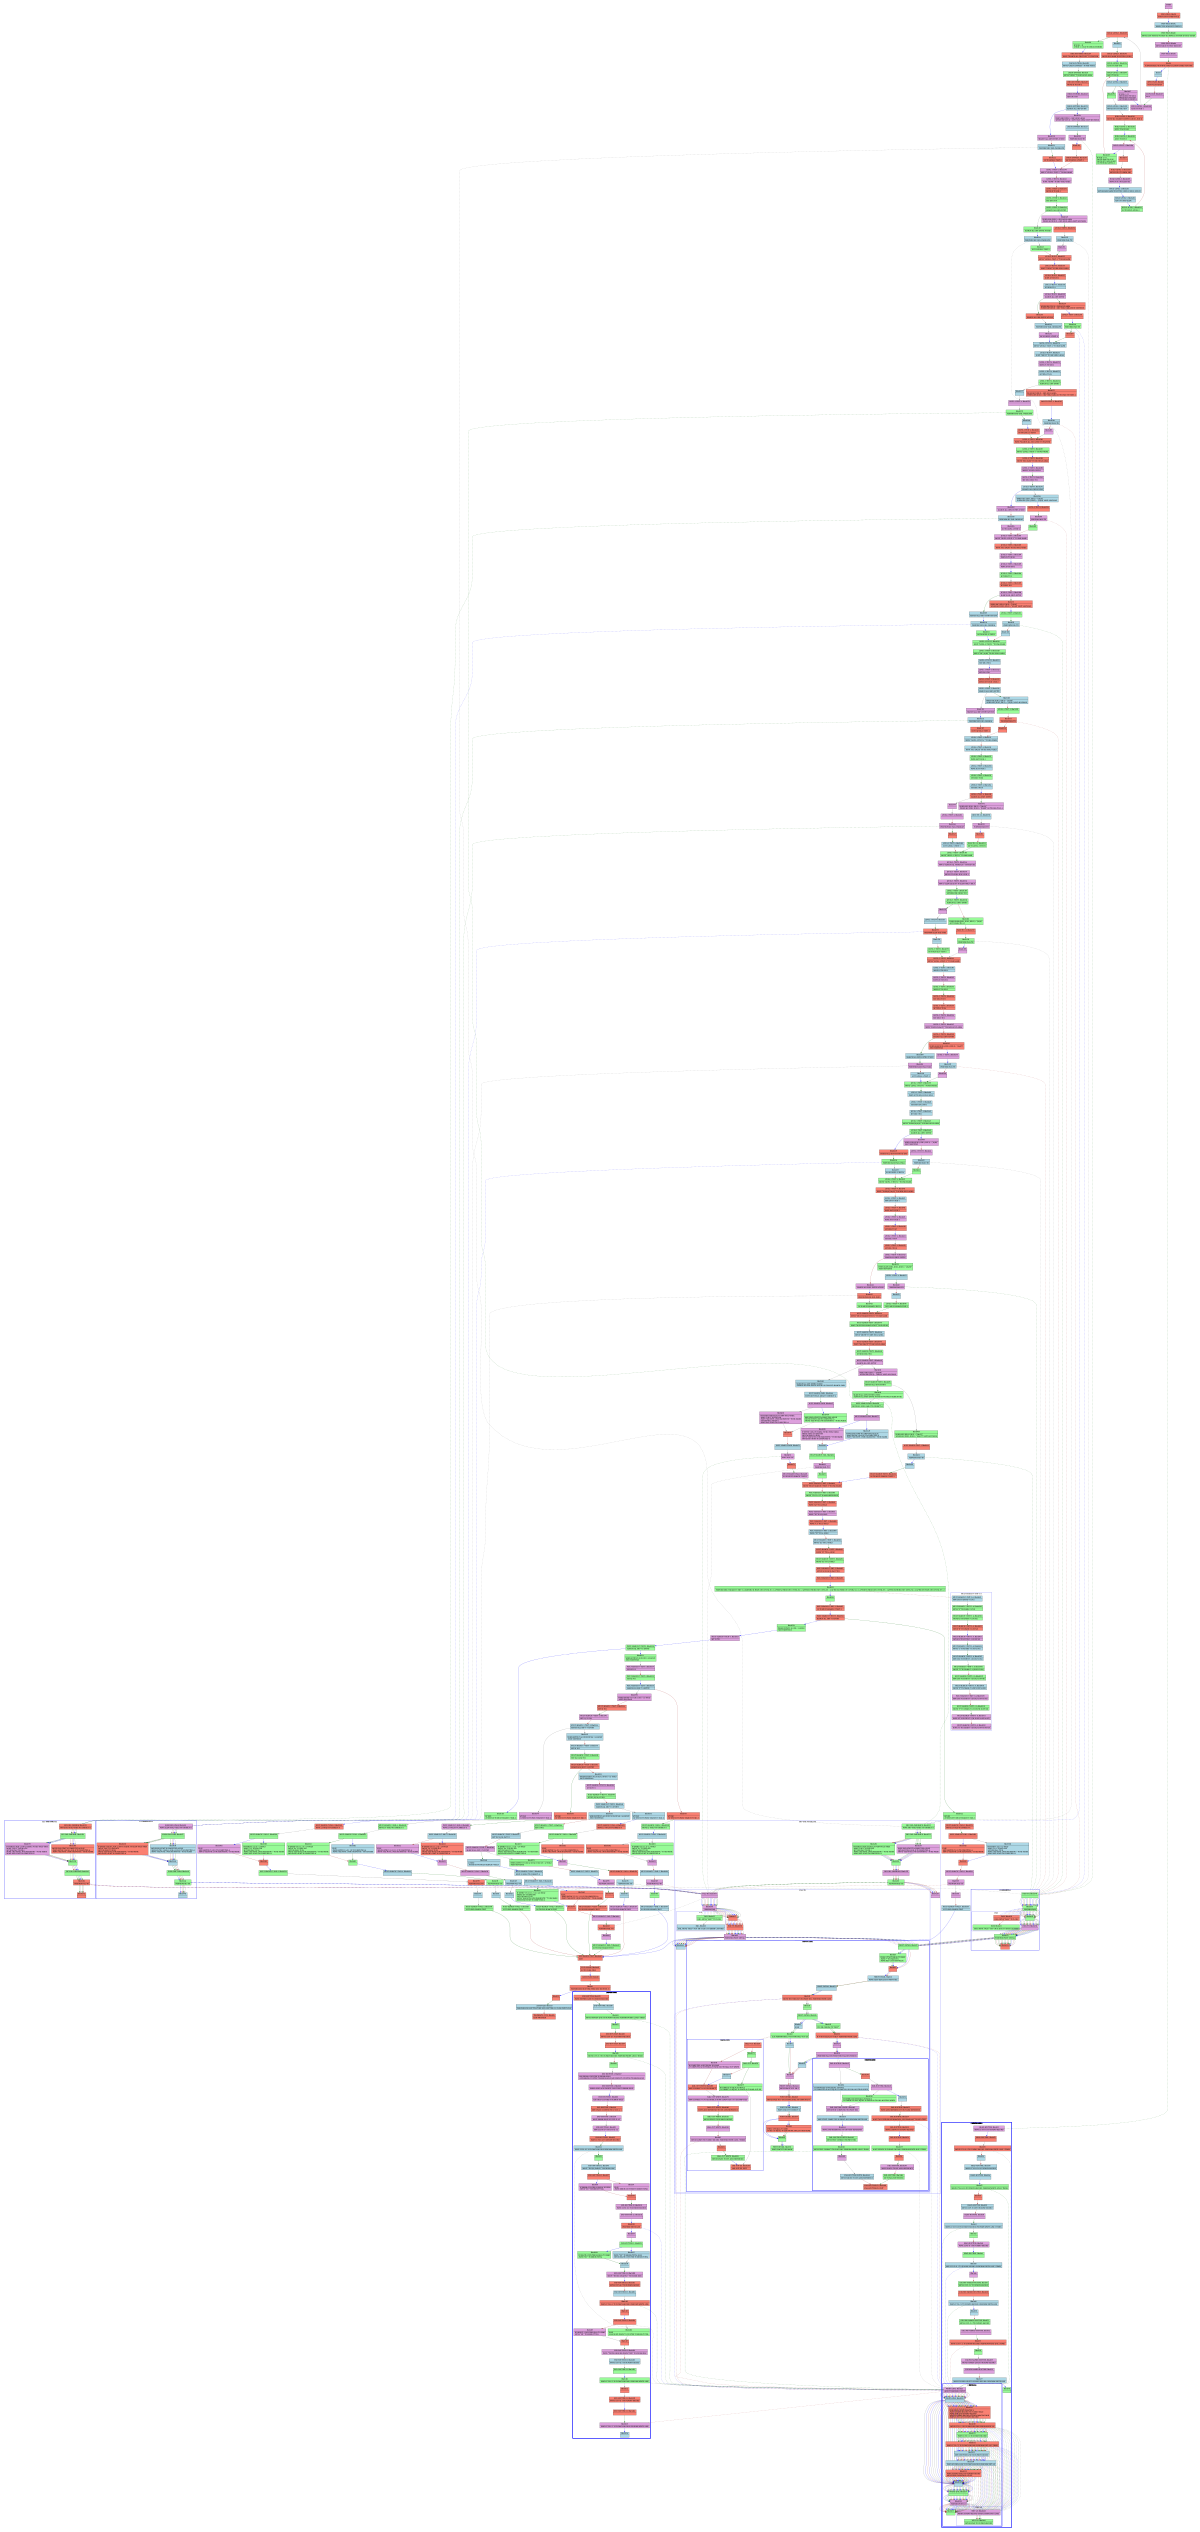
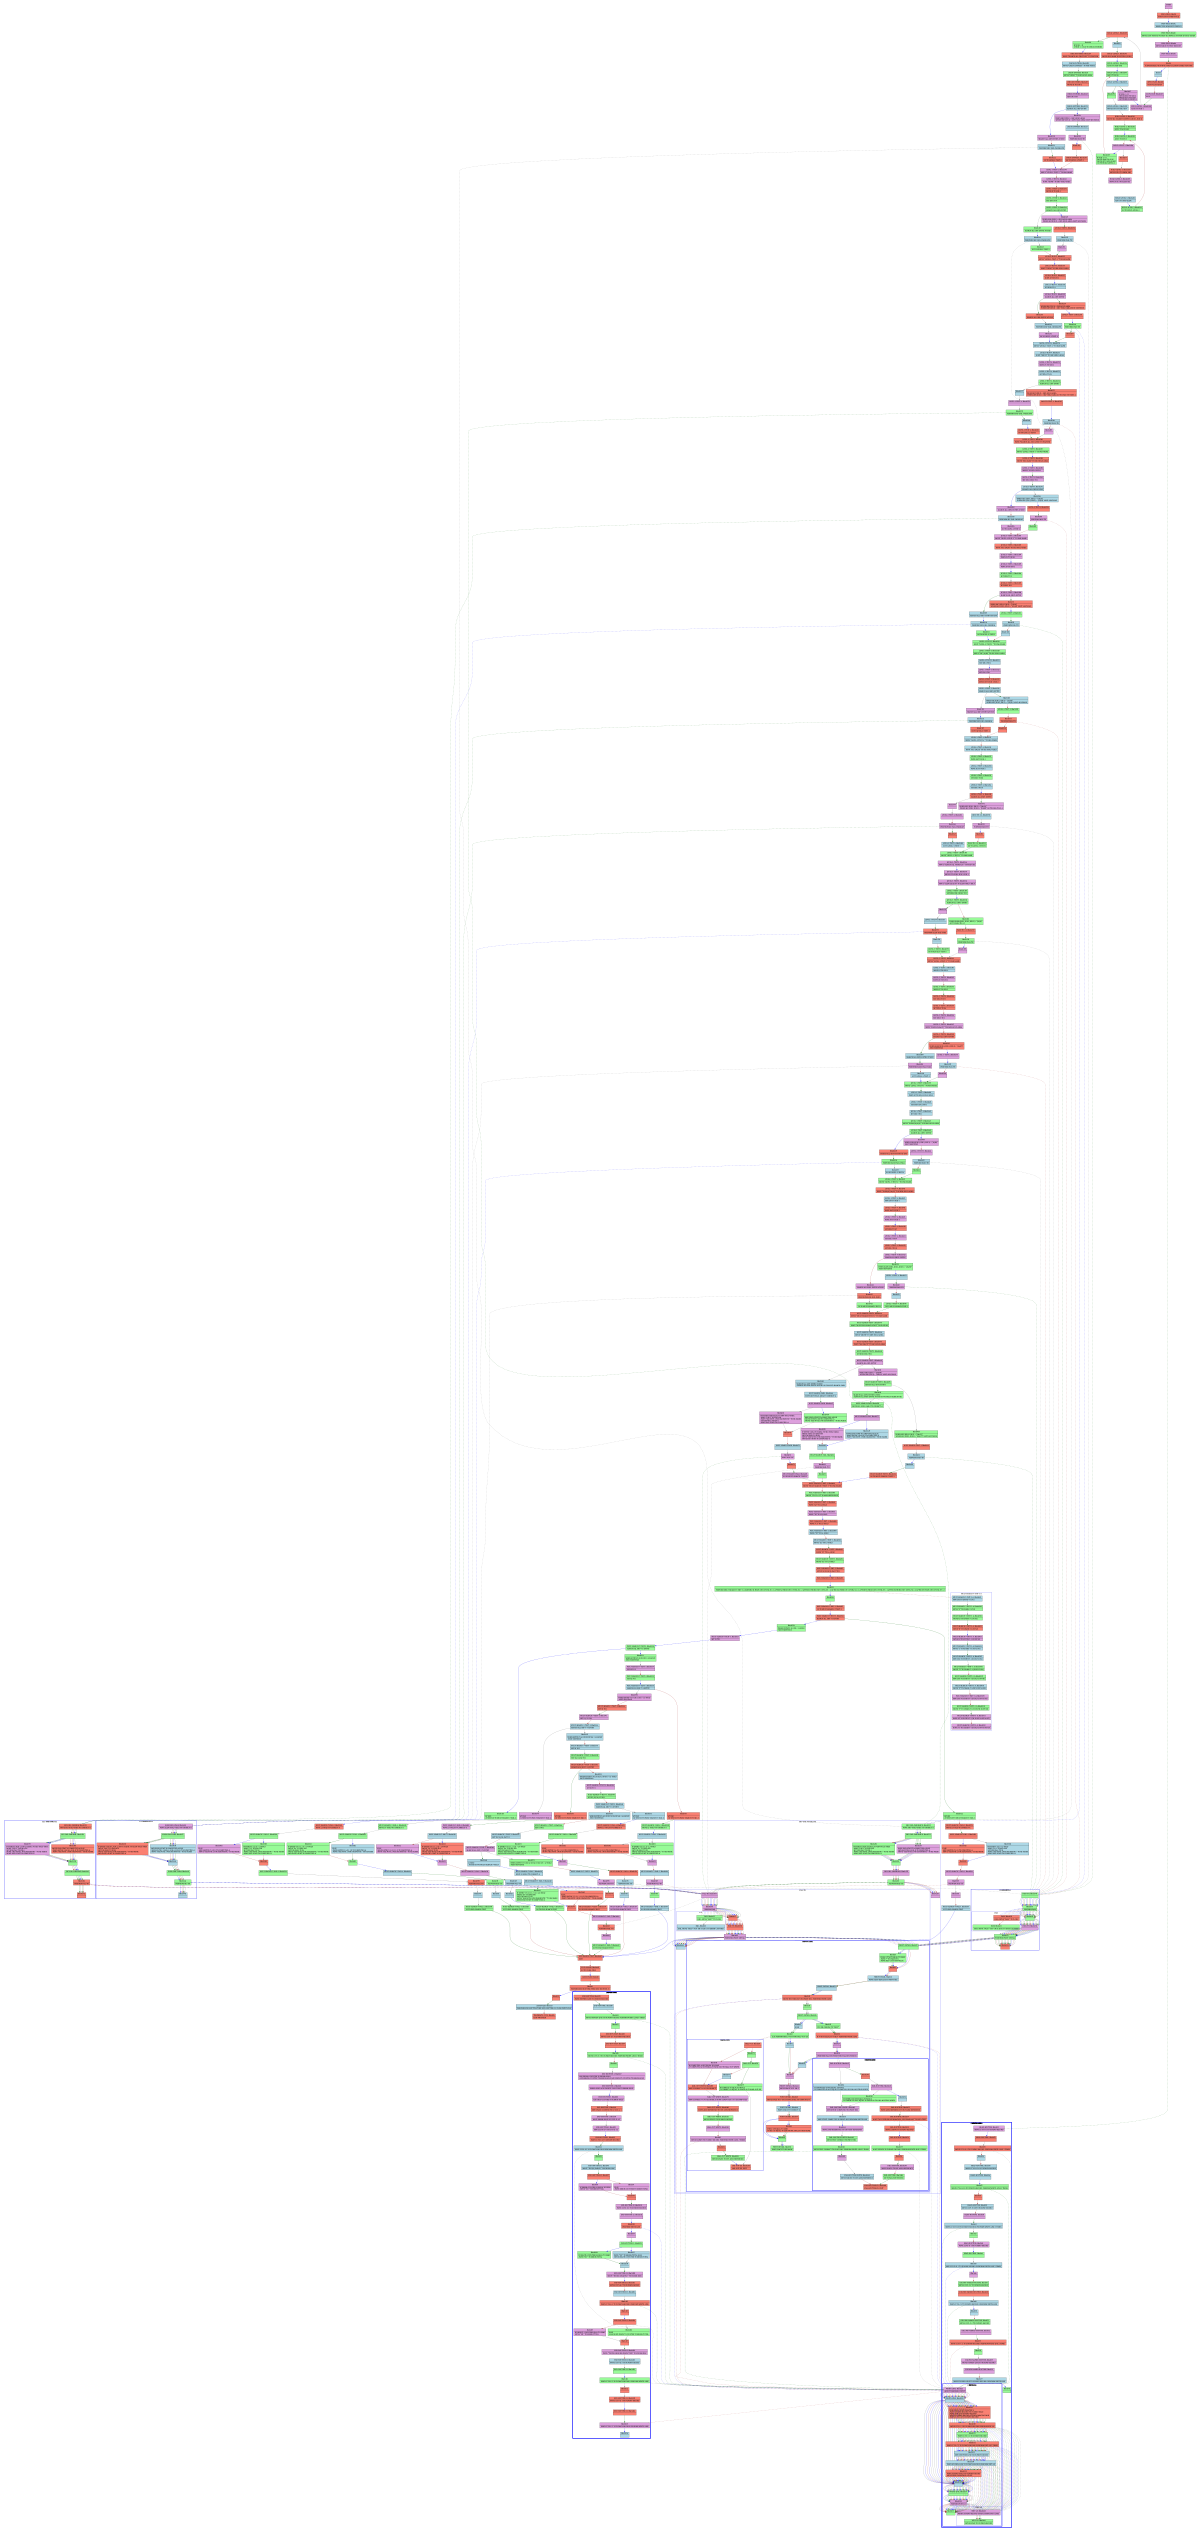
node "BUILD-LEVEL-3. Block210": removed
